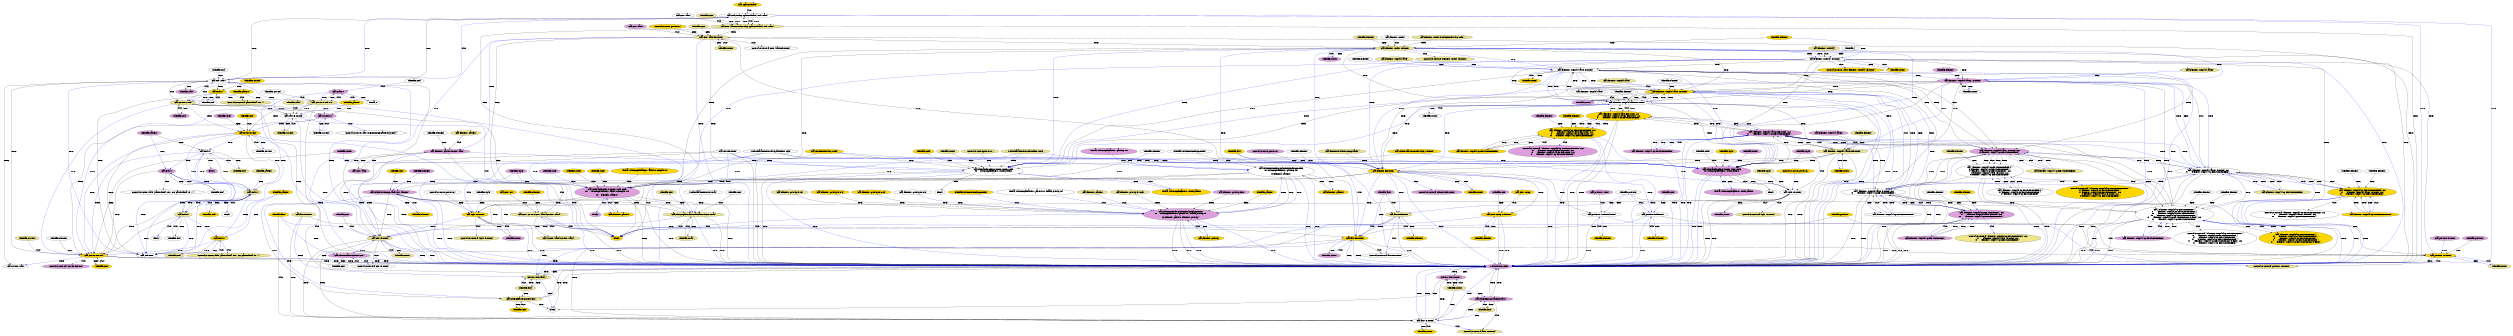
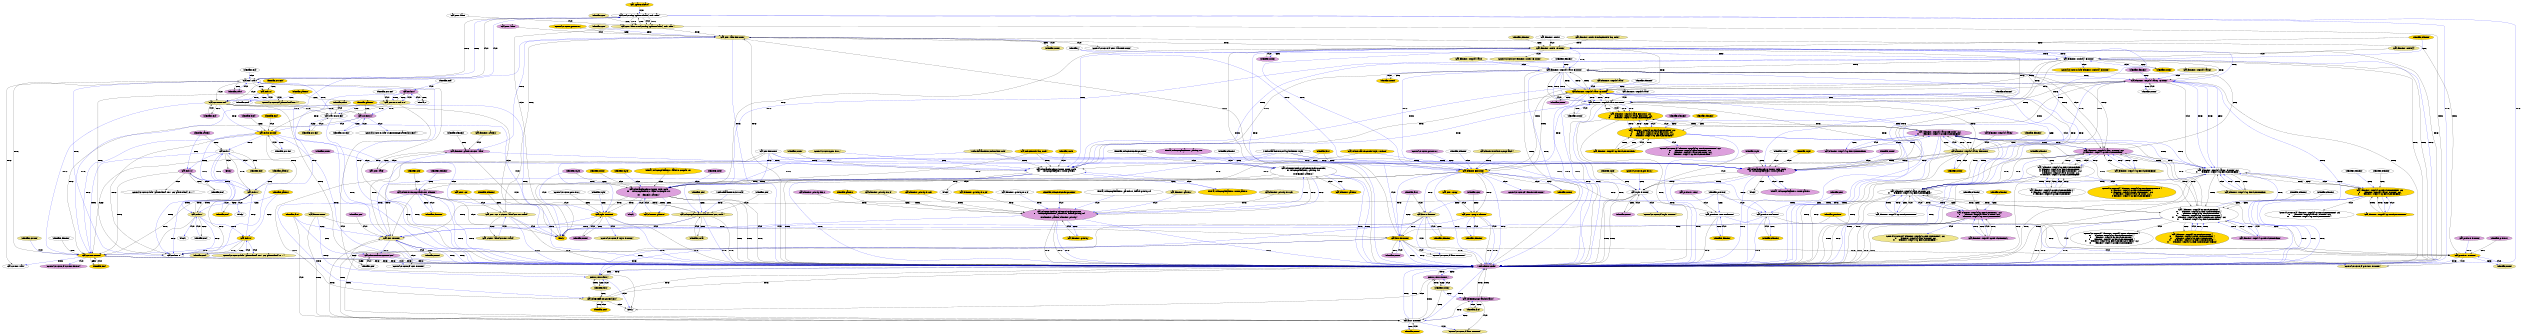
edge "(Call,xmlStrndup(&pattern[start], end - start))" -> "(Call,end - start)": label "CFG: " -> "AST: "
edge "(Call,element->nsList[j] != NULL)" -> "(Call,element == NULL)": now "(Identifier,j)" -> "(Call,element == NULL)"
edge "(Call,current++)" -> "(Call,end = current)": label "DDG: " -> "AST: "
